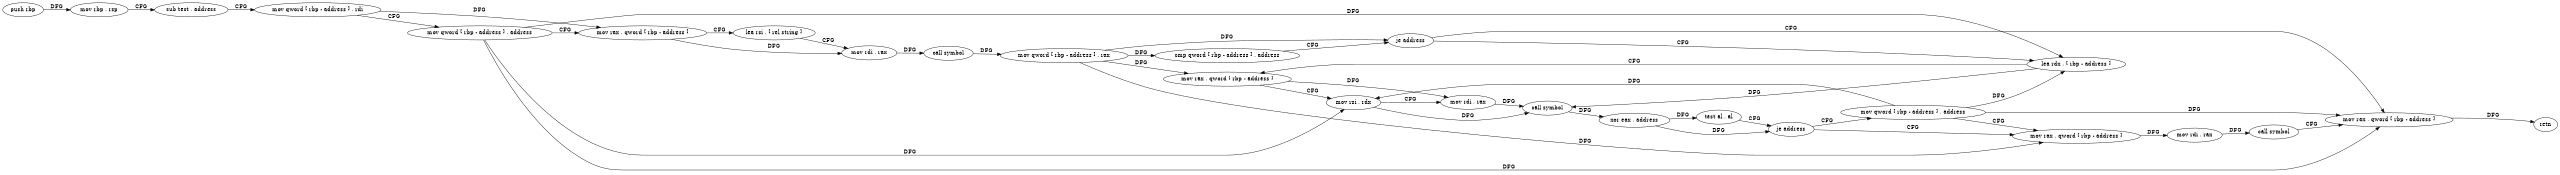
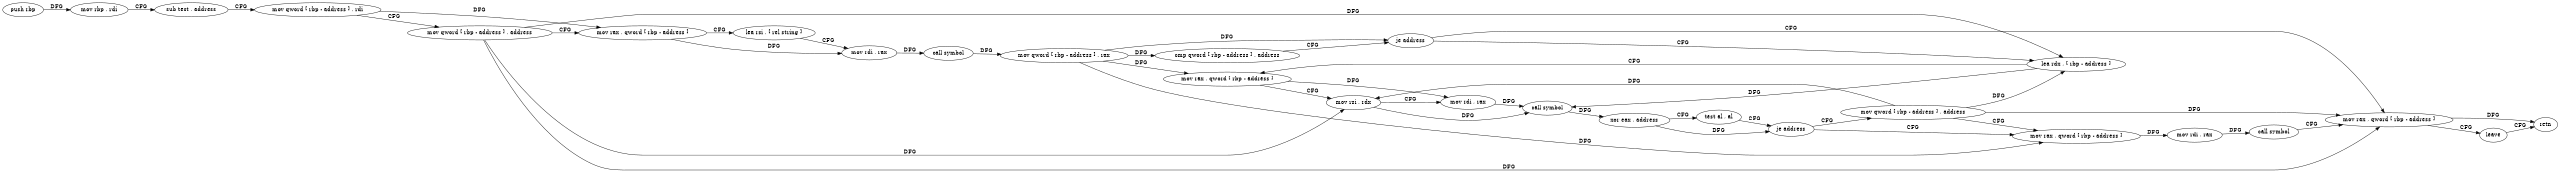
node "mov rbp , rsp": label "mov rbp , rsp" -> "mov rbp , rdi"
edge "xor eax , address" -> "test al , al": label "DFG" -> "CFG"
node "leave": added
